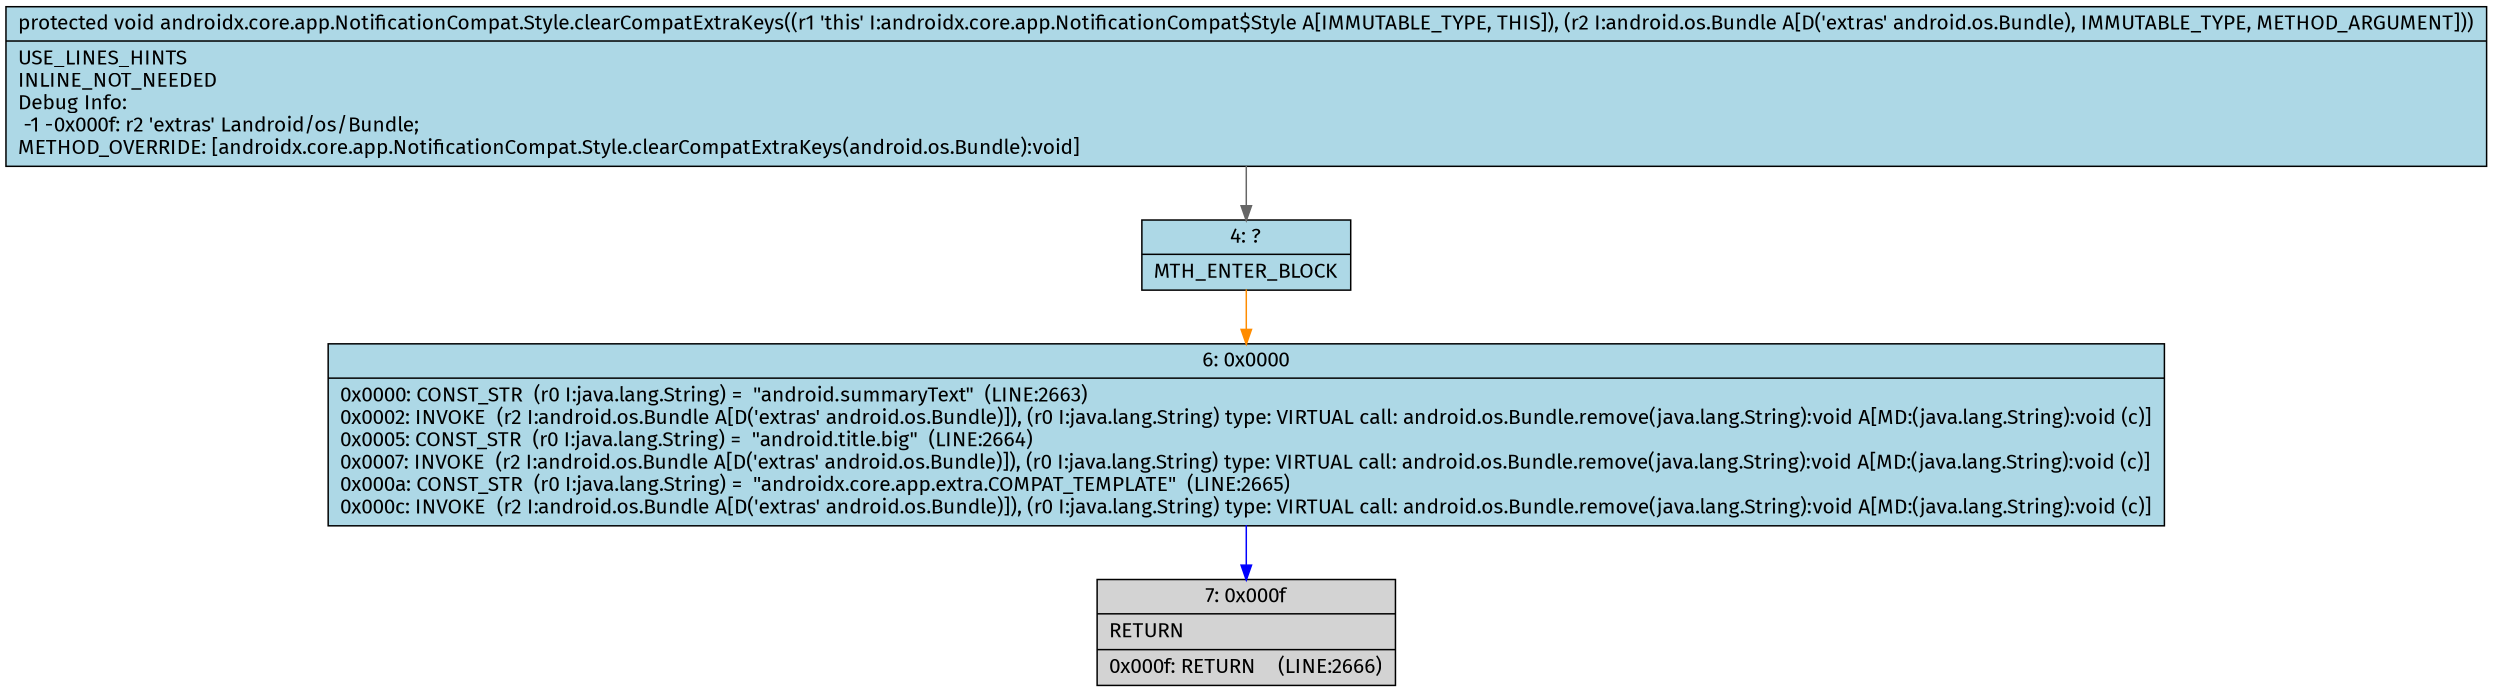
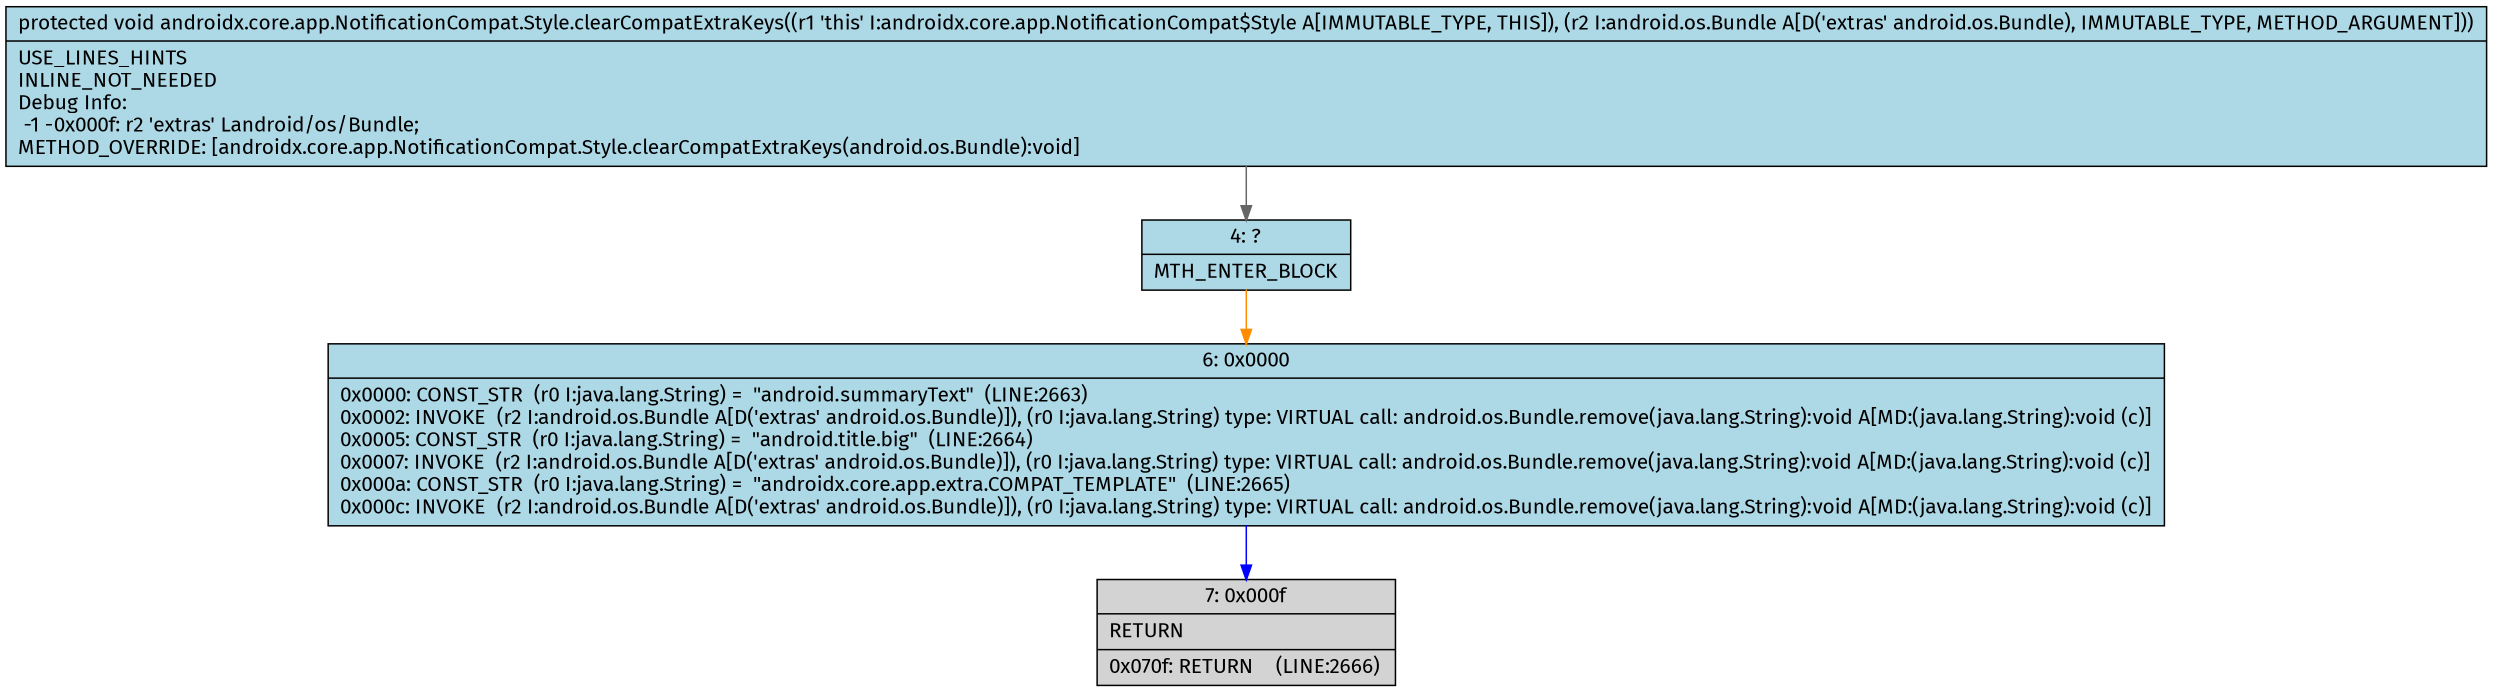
node "7: 0x000f": text "0x000f: RETURN    (LINE:2666)" -> "0x070f: RETURN    (LINE:2666)"
